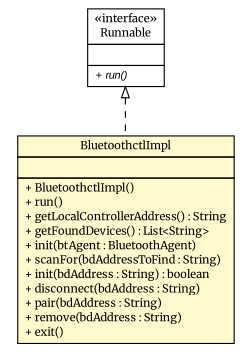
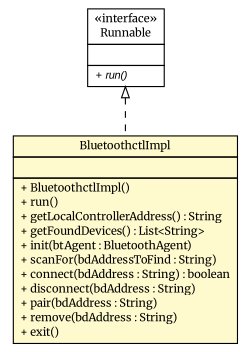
node "BluetoothctlImpl": text "+ init(bdAddress : String) : boolean" -> "+ connect(bdAddress : String) : boolean"
